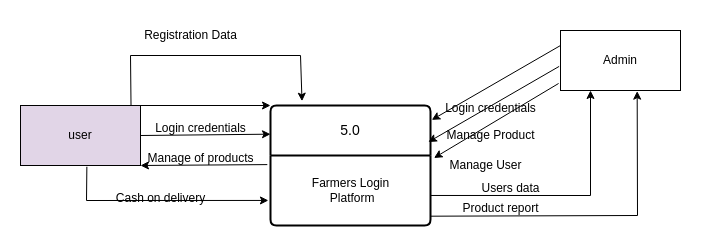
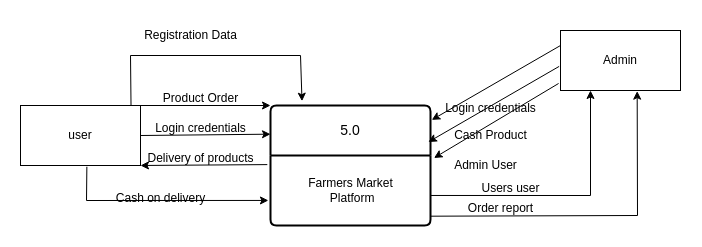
node "Product Order": added
node "user": fillcolor #e1d5e7 -> #ffffff
node "Manage Product": label "Manage Product" -> "Cash Product"
node "Manage of products": label "Manage of products" -> "Delivery of products"
node "Manage User": label "Manage User" -> "Admin User"
node "Users data": label "Users data" -> "Users user"
node "Farmers Login Platform": label "Farmers Login Platform" -> "Farmers Market Platform"
node "Product report": label "Product report" -> "Order report"
